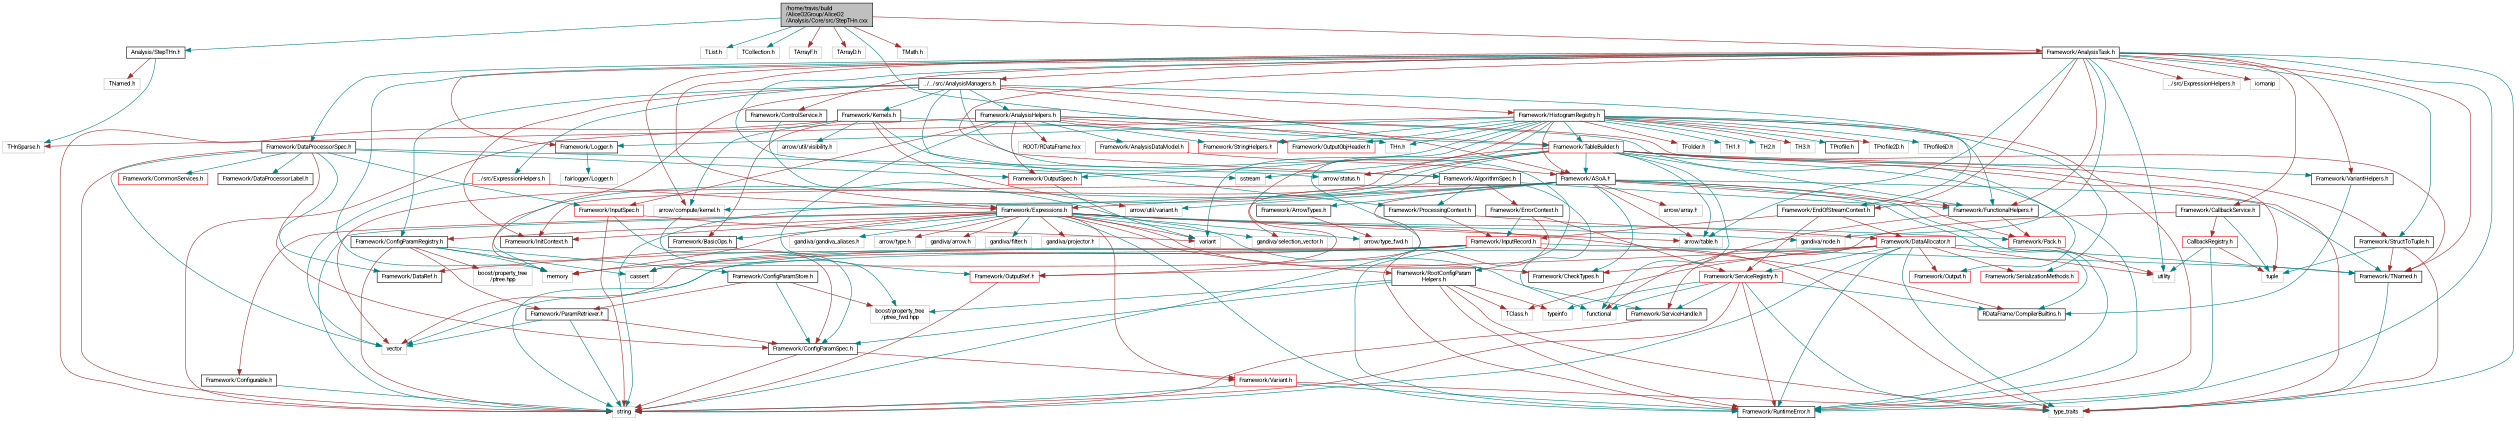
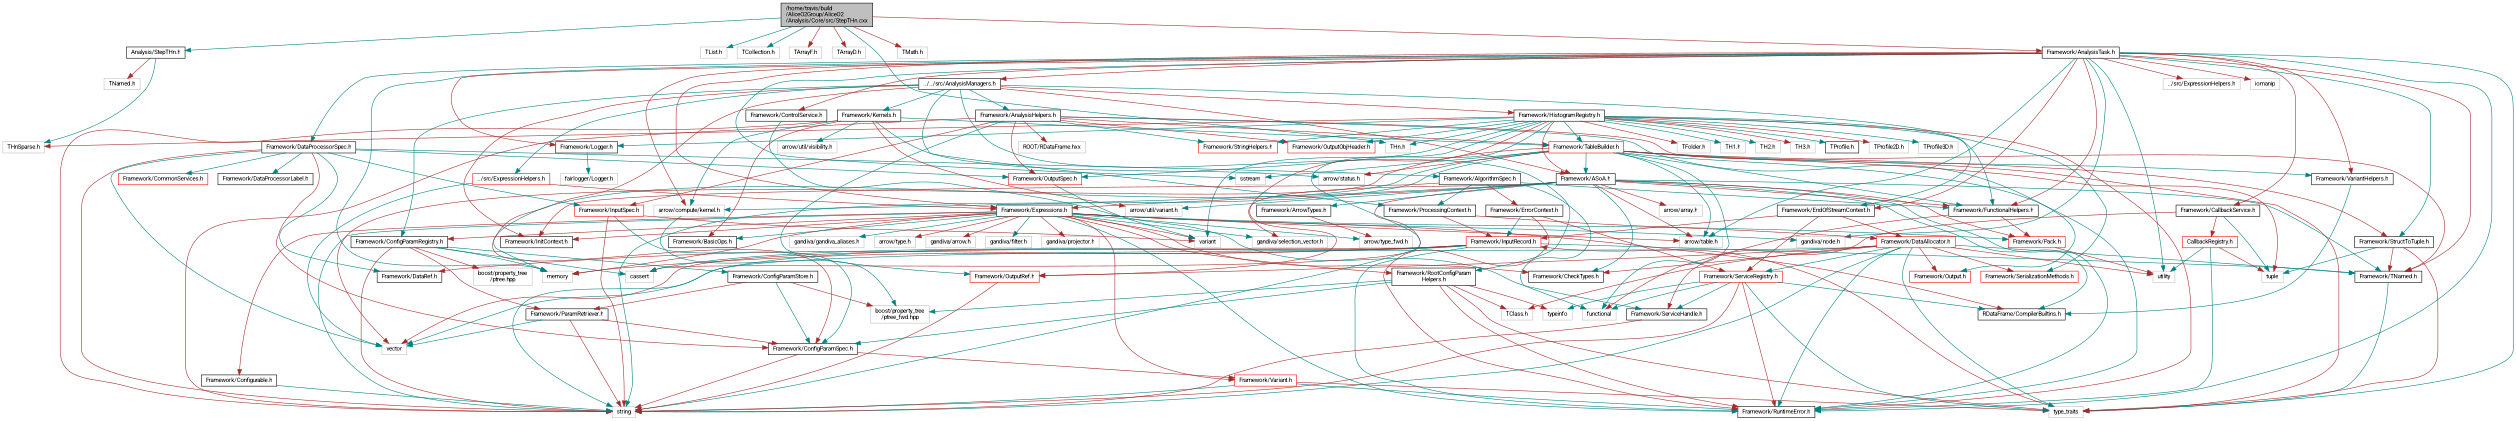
edge "Framework/AnalysisTask.h" -> "Framework/AlgorithmSpec.h": removed
node "Framework/AnalysisDataModel.h": removed
node "TProfile6D.h": label "TProfile6D.h" -> "TProfile3D.h"
edge "Framework/InputRecord.h" -> "type_traits": reversed
edge "Framework/ParamRetriever.h" -> "string": color teal -> brown
